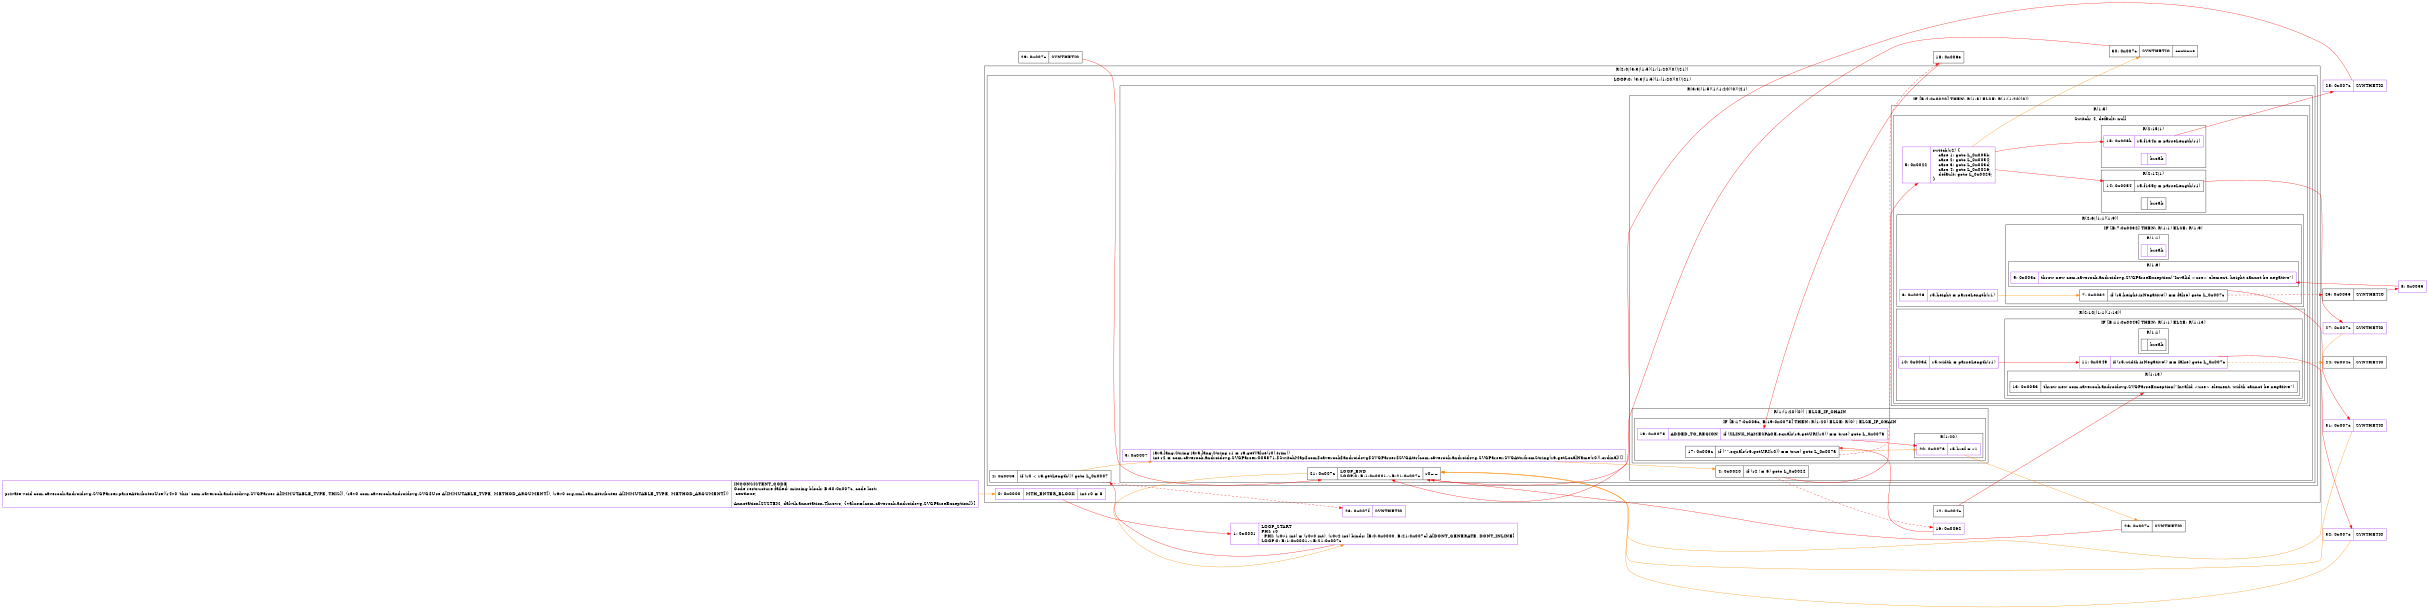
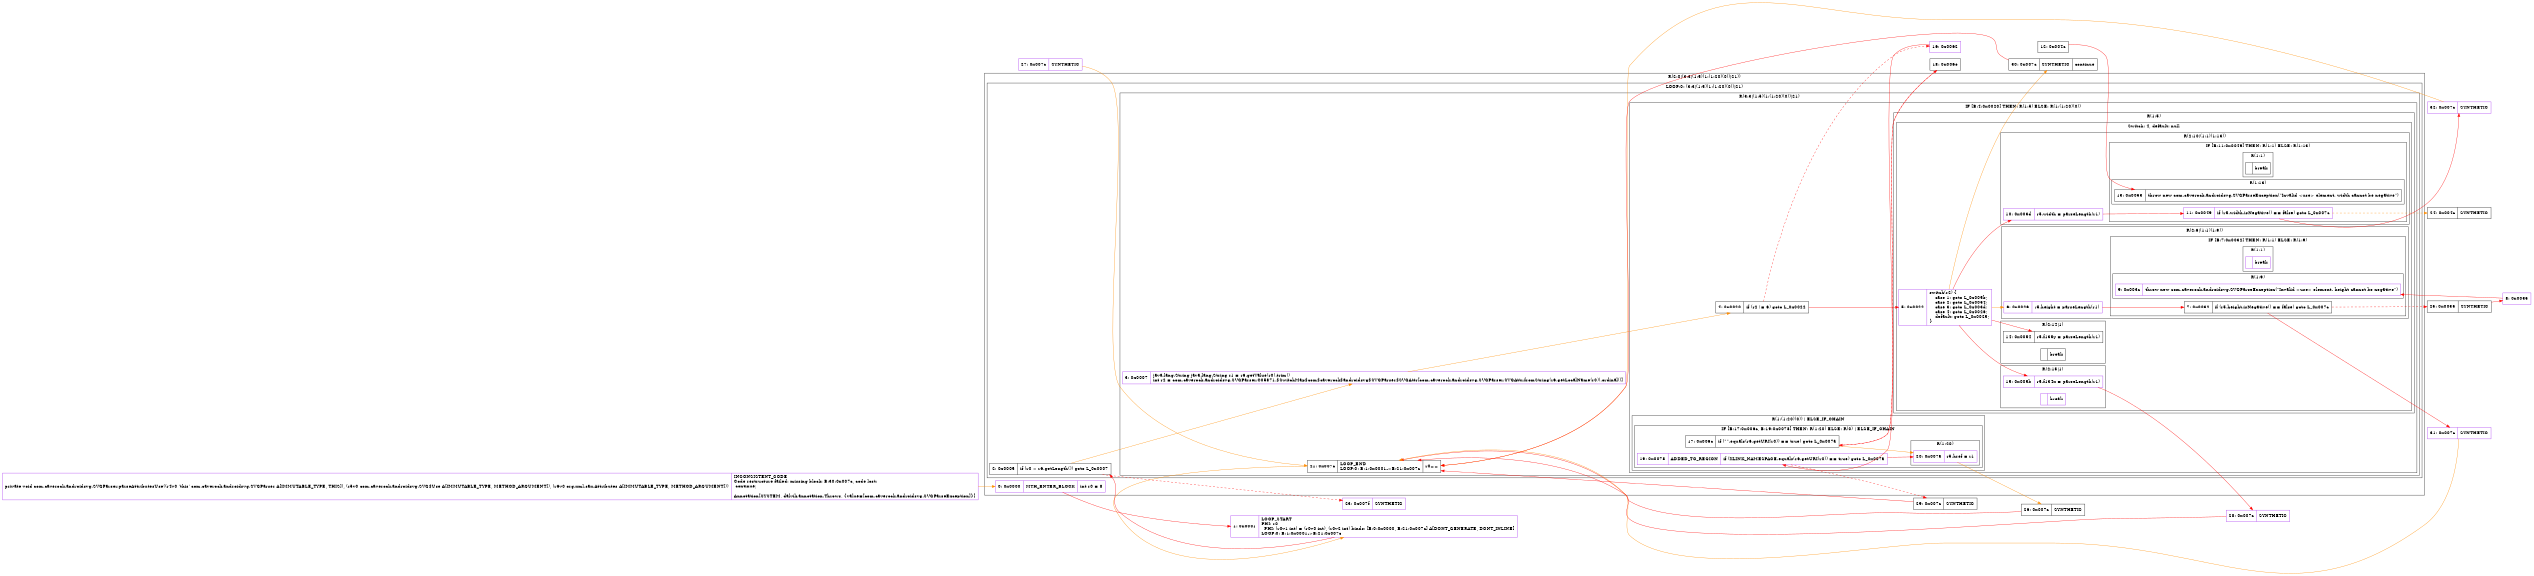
edge "14: 0x0054" -> "27: 0x007c": removed
edge "5: 0x0022" -> "10: 0x003d": added
edge "6: 0x0026" -> "7: 0x0032": color darkorange -> red
edge "5: 0x0022" -> "6: 0x0026": added
edge "19: 0x0078" -> "29: 0x007c": added
